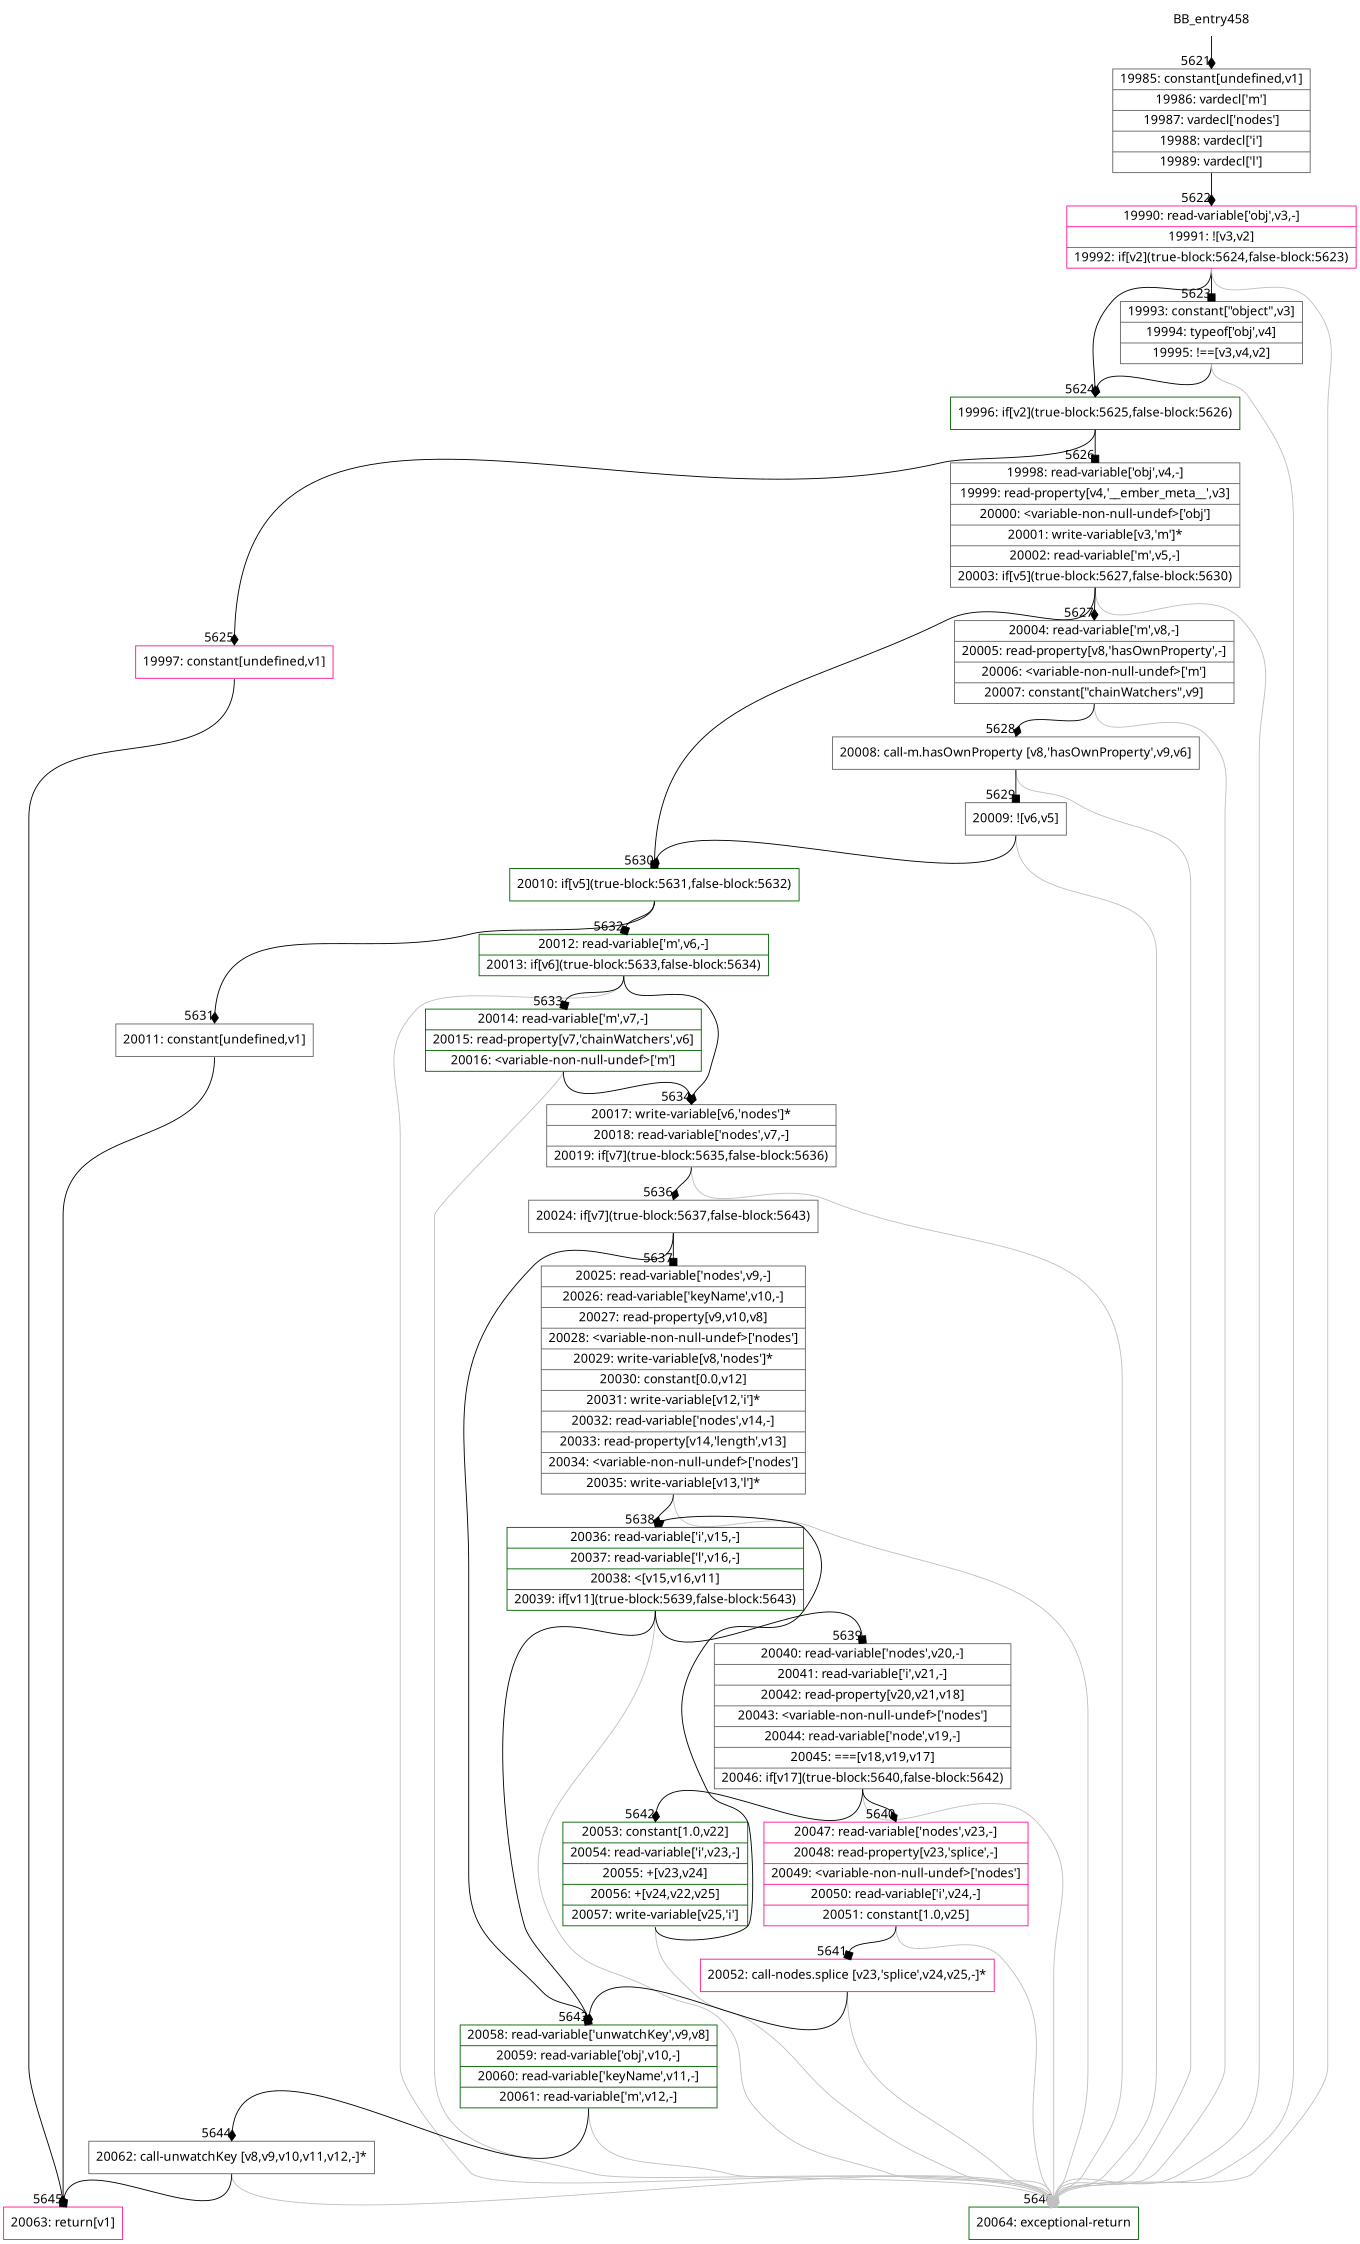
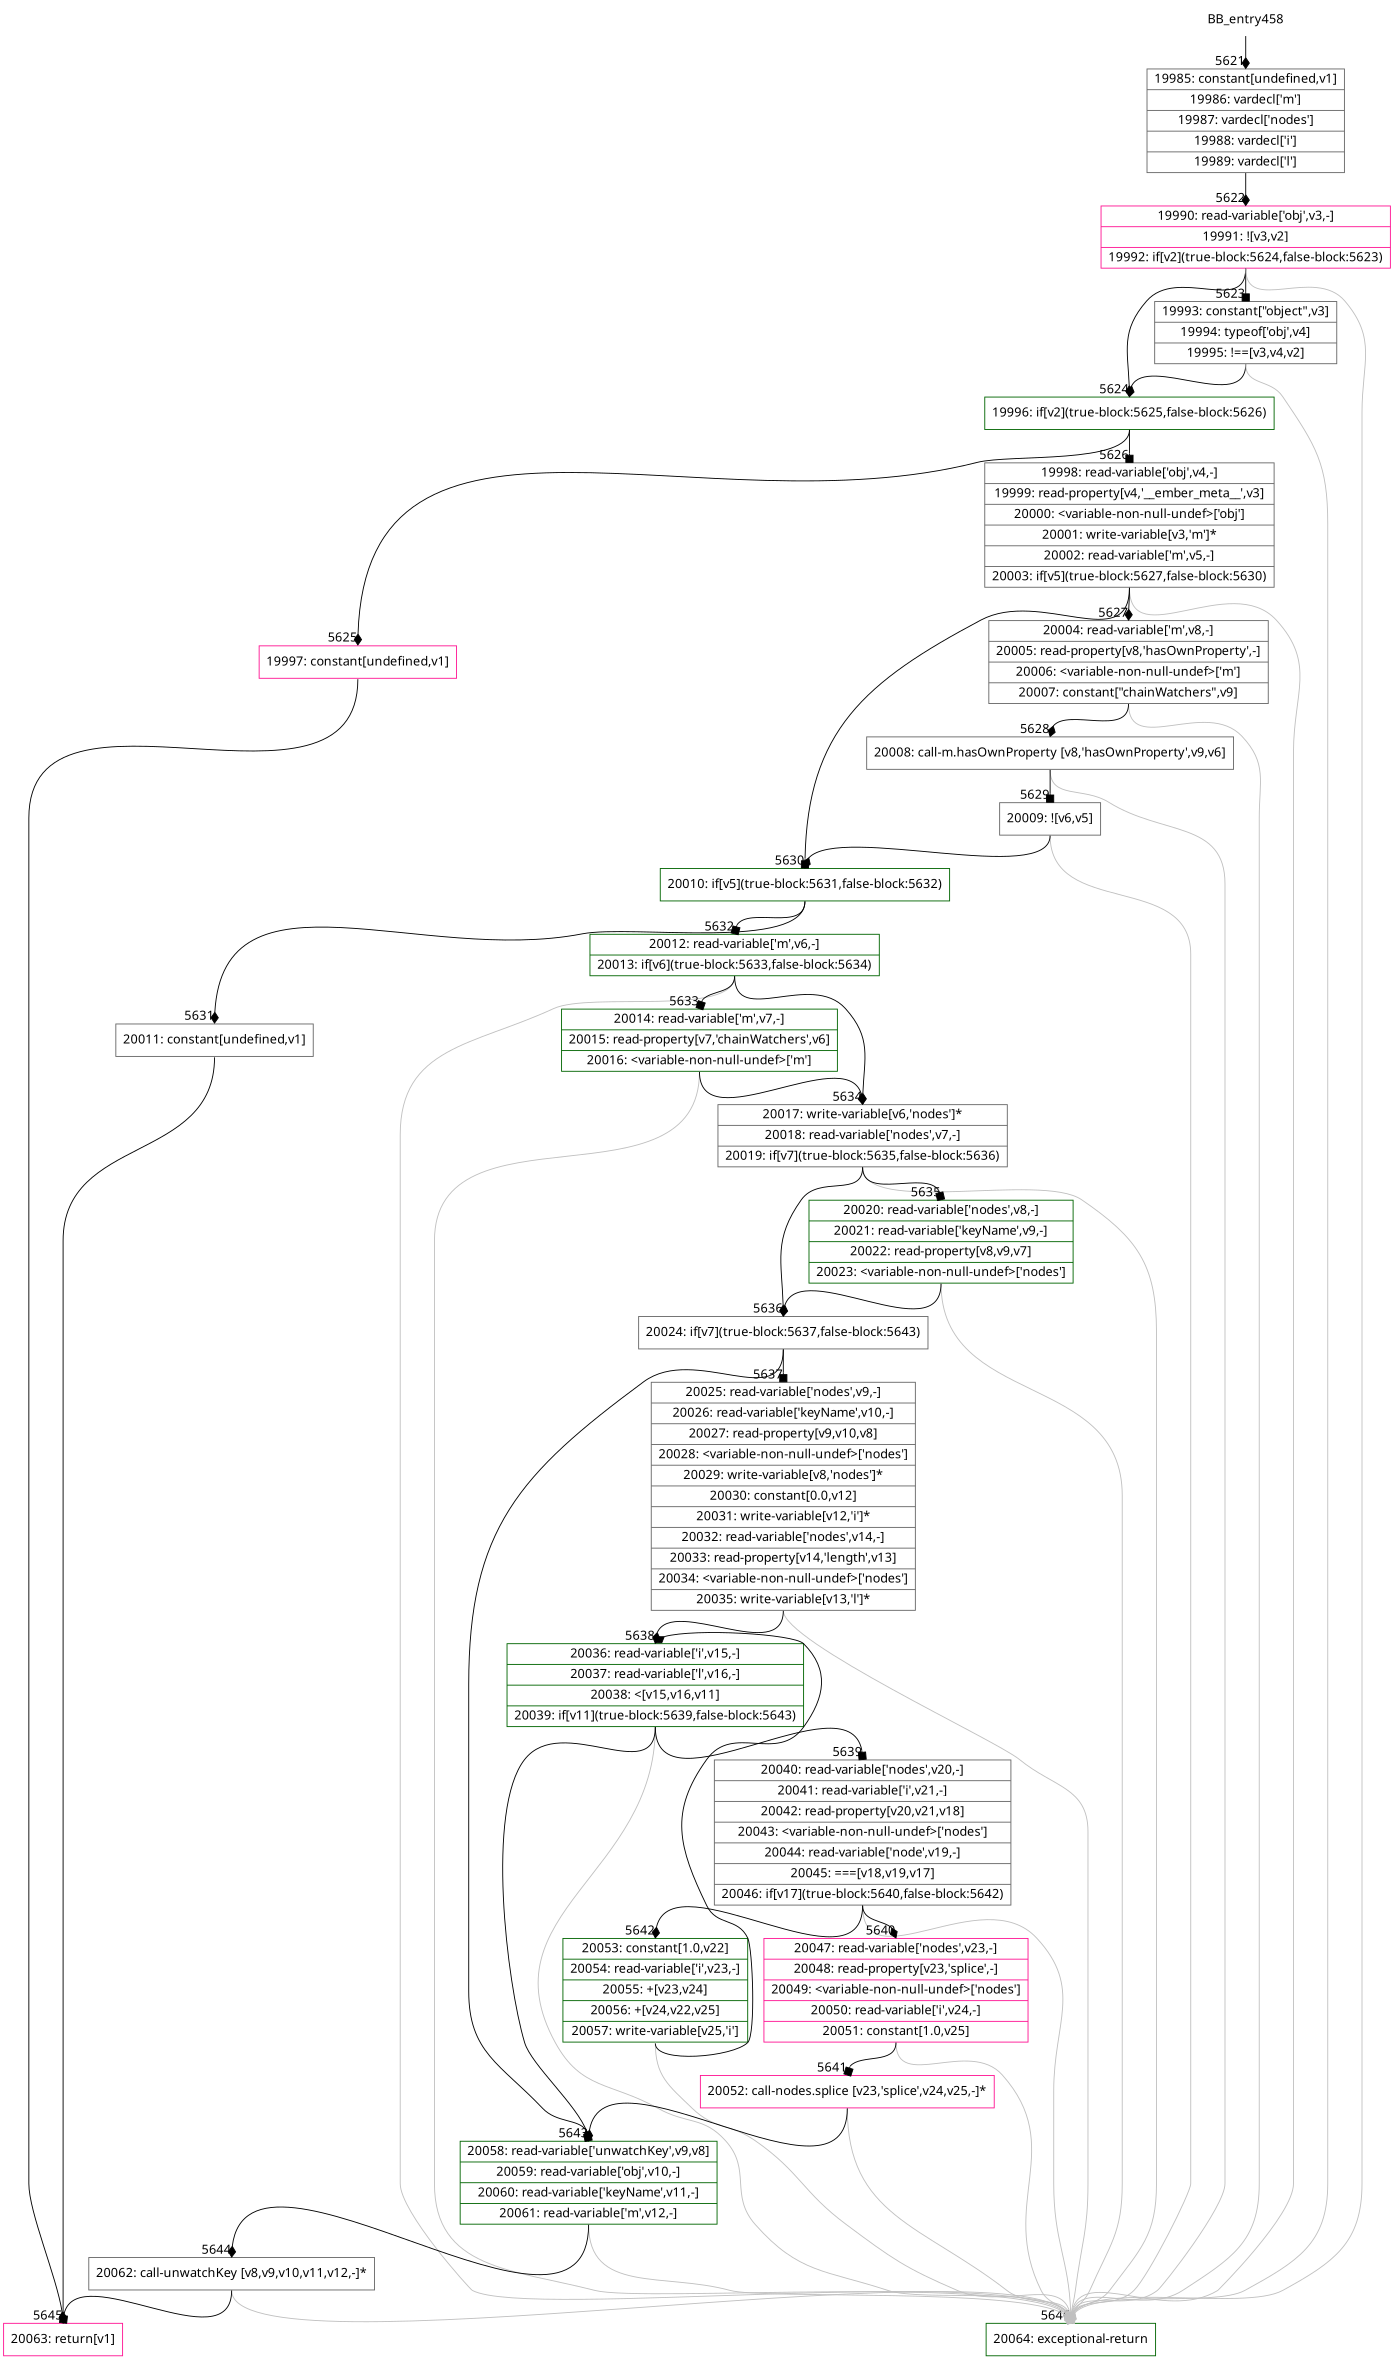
node "20020: read-variable['nodes',v8,-]": added
